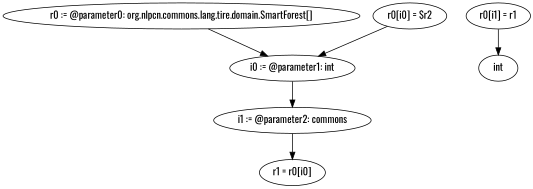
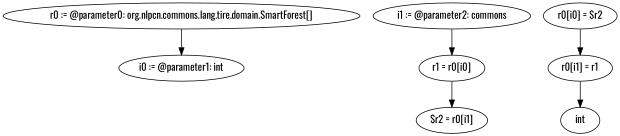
edge "r0[i0] = $r2" -> "i0 := @parameter1: int": now "r0[i0] = $r2" -> "r0[i1] = r1"
edge "i0 := @parameter1: int" -> "i1 := @parameter2: commons": removed
node "$r2 = r0[i1]": added
